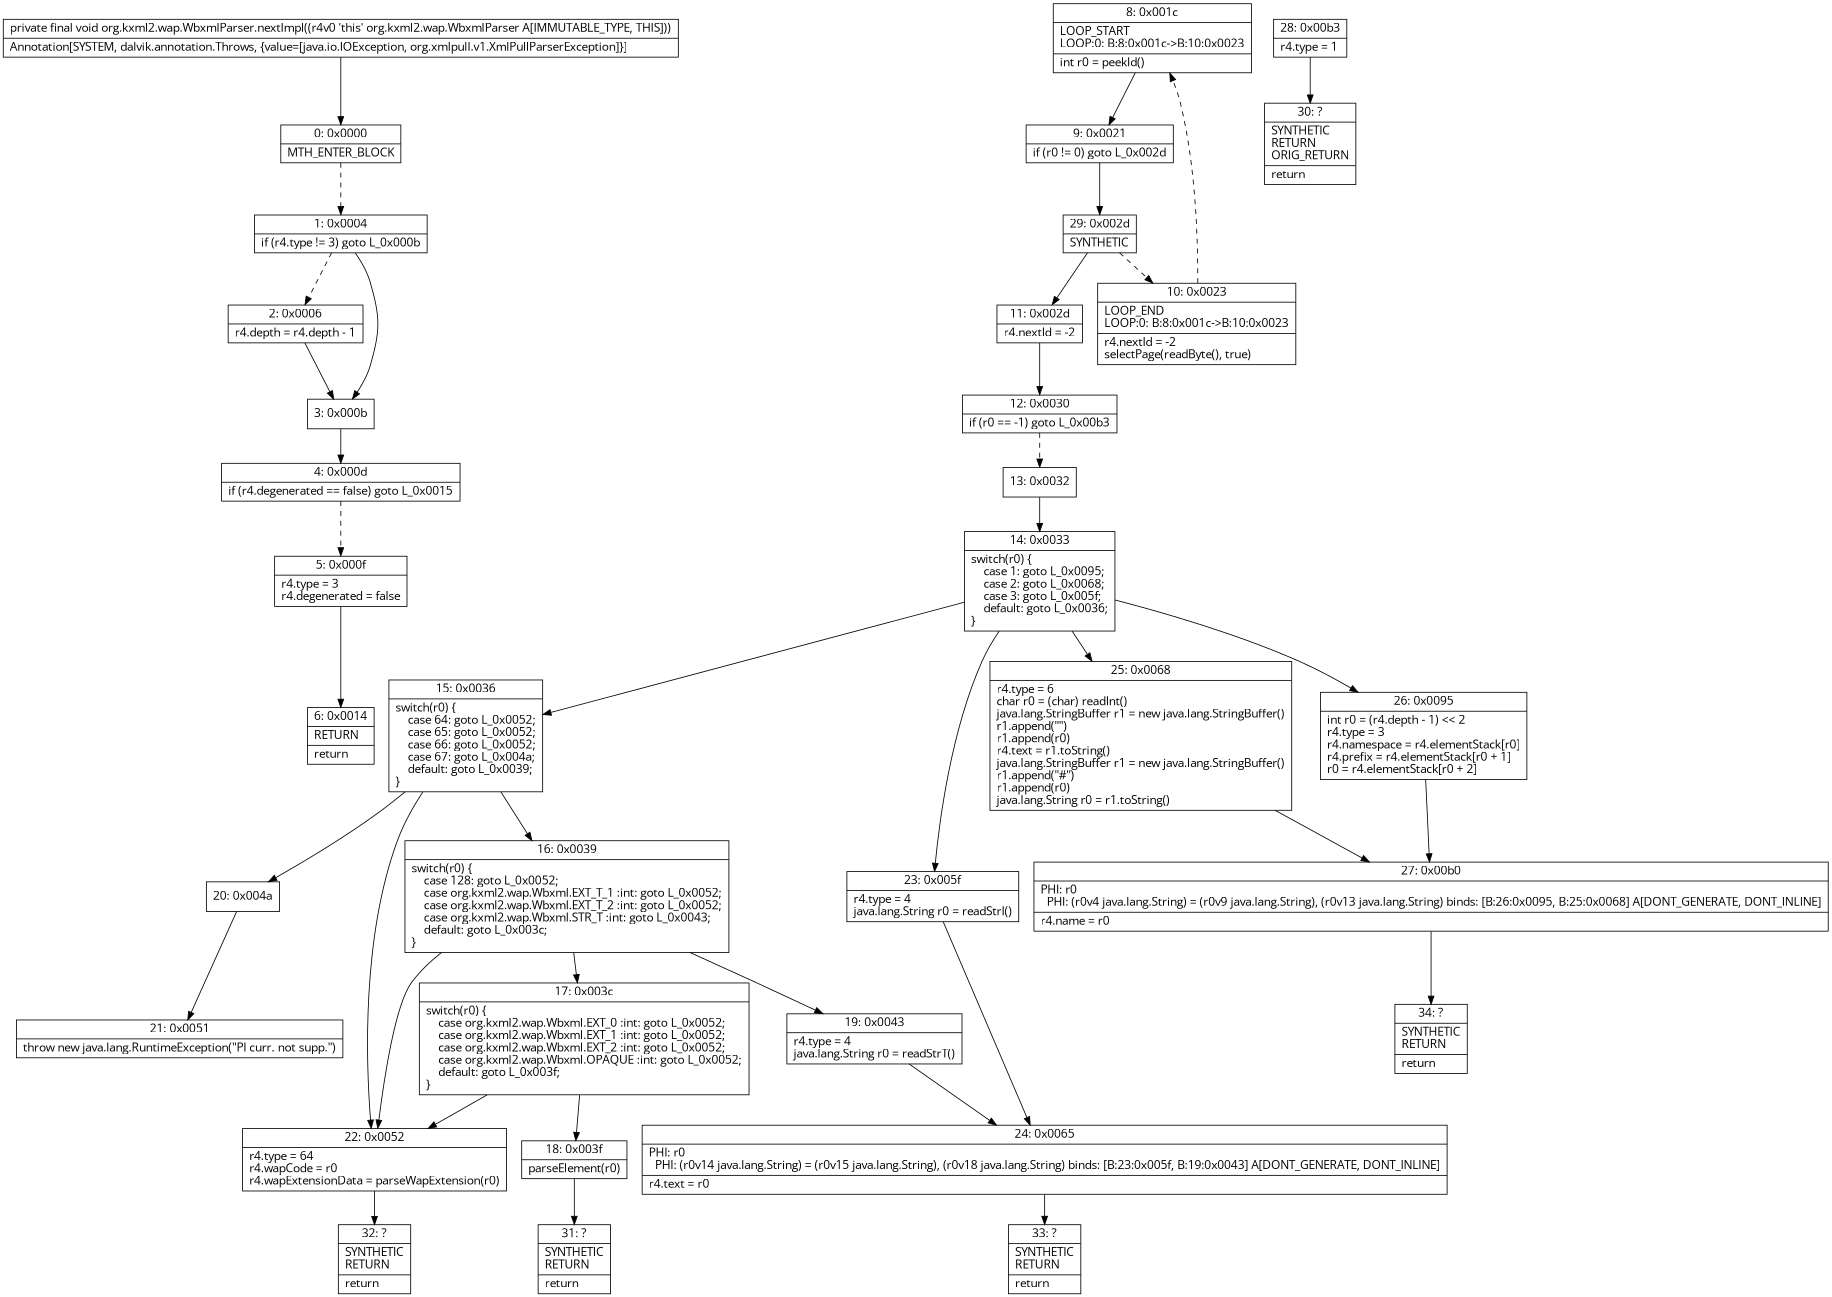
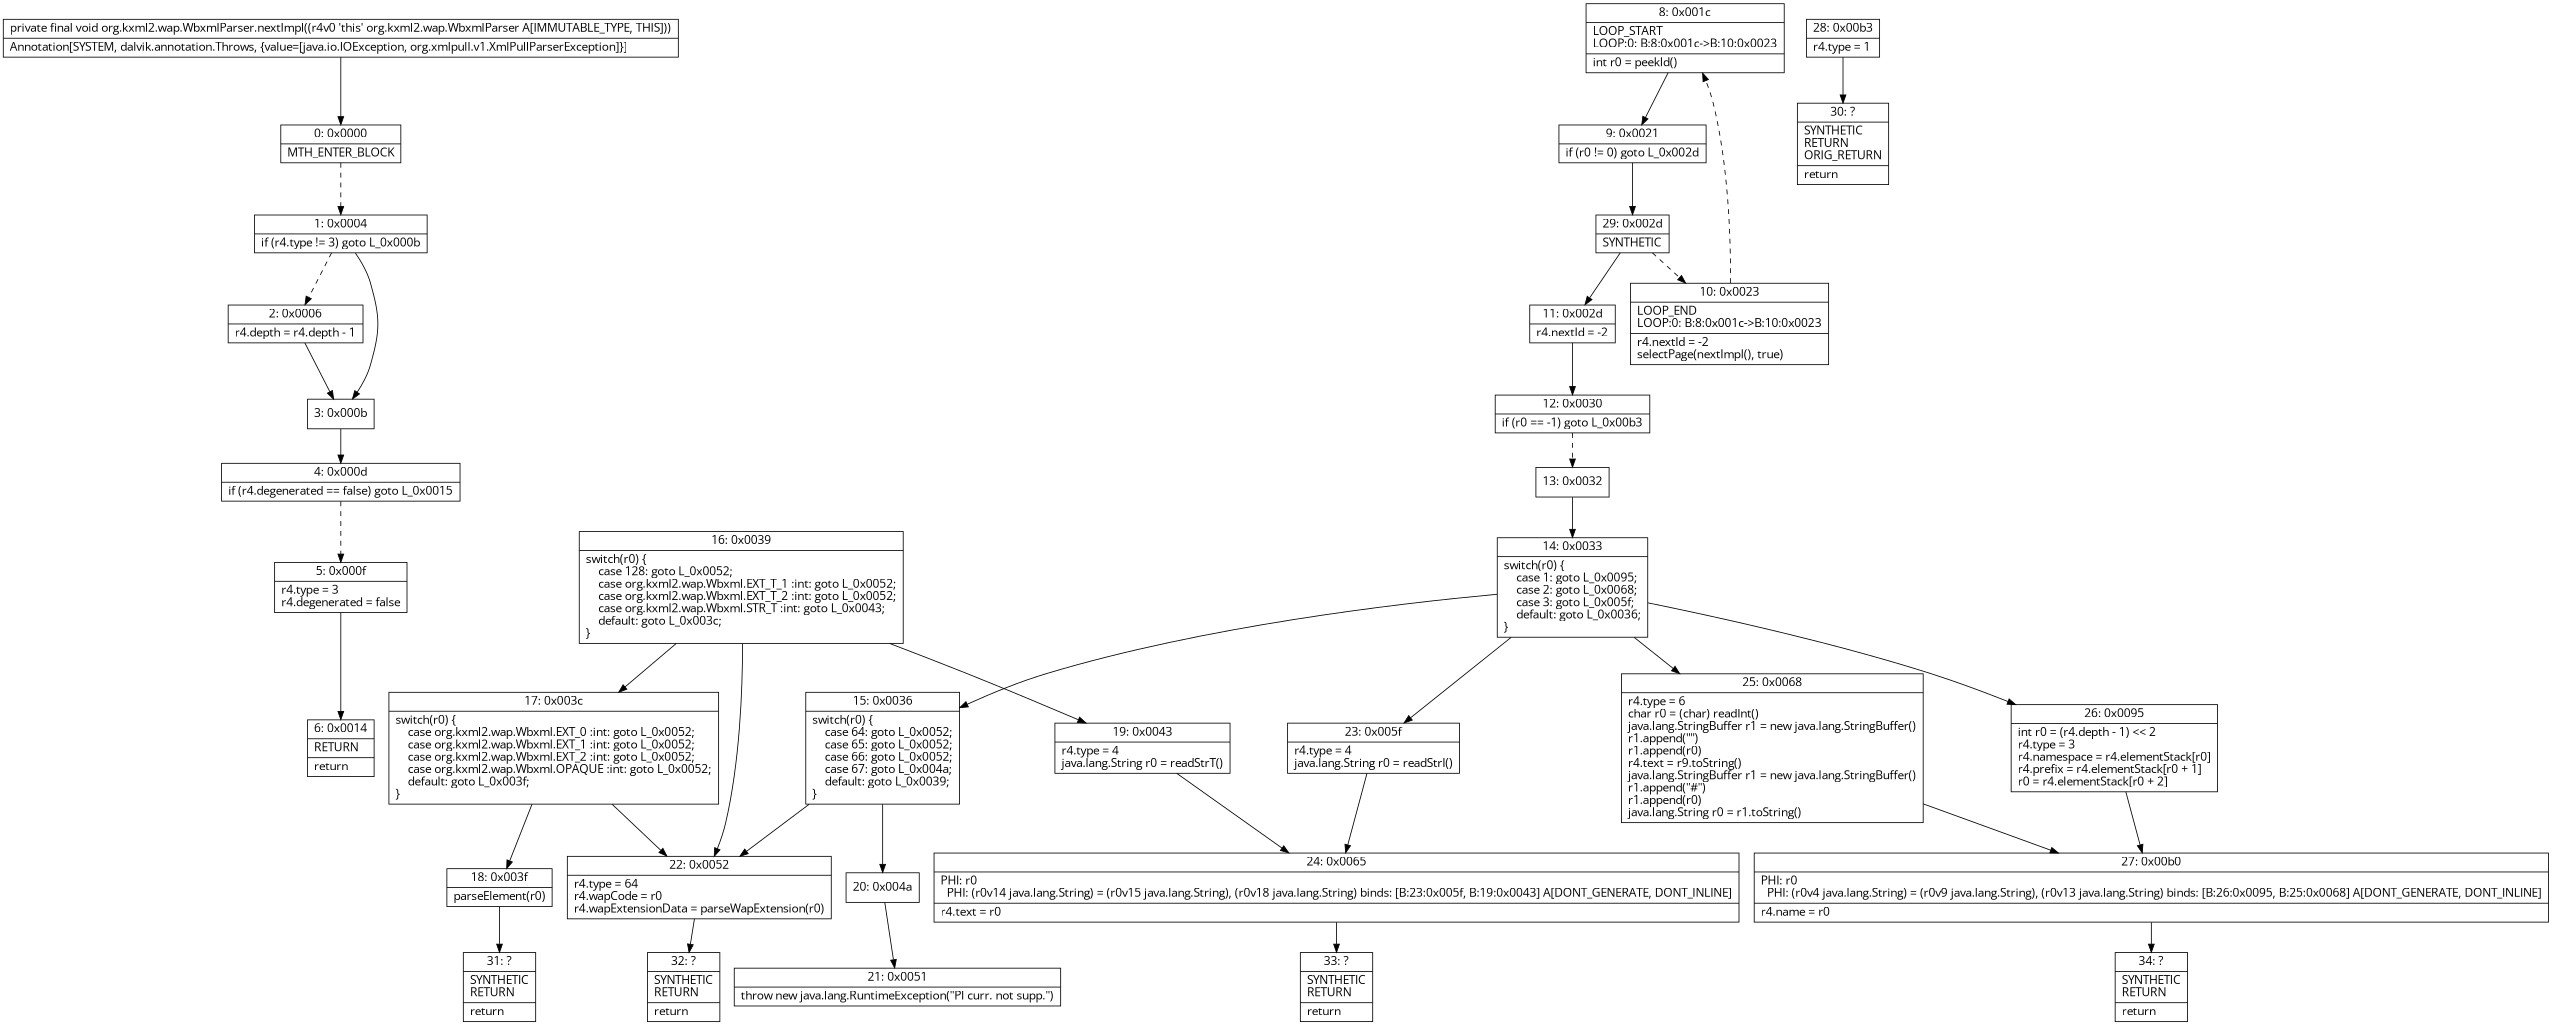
node "10: 0x0023": text "selectPage(readByte(), true)" -> "selectPage(nextImpl(), true)"
node "25: 0x0068": text "r4.text = r1.toString()" -> "r4.text = r9.toString()"
edge "15: 0x0036" -> "16: 0x0039": removed
